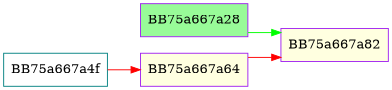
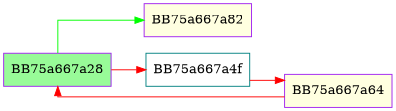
edge "BB75a667a64" -> "BB75a667a82": now "BB75a667a64" -> "BB75a667a28"
edge "BB75a667a28" -> "BB75a667a4f": added
